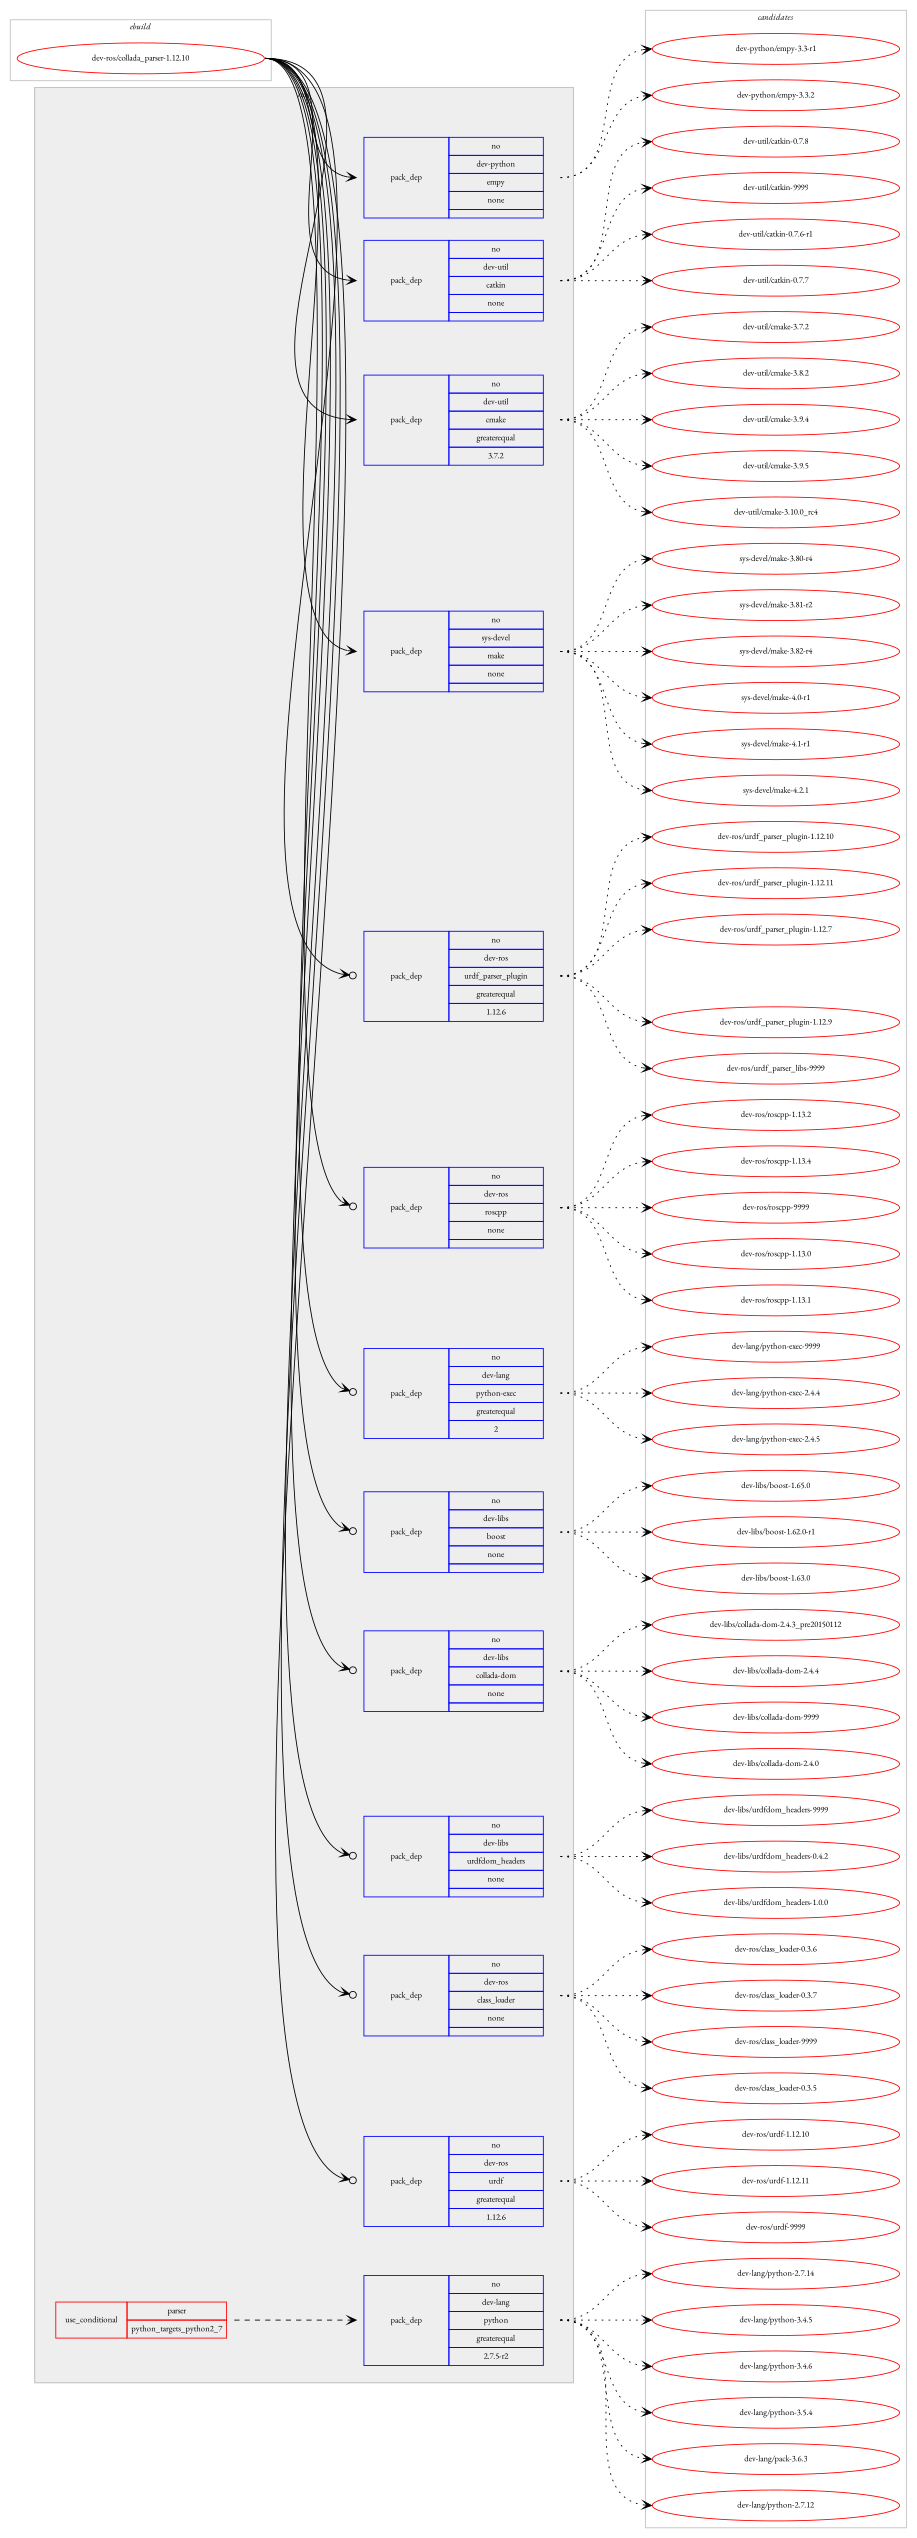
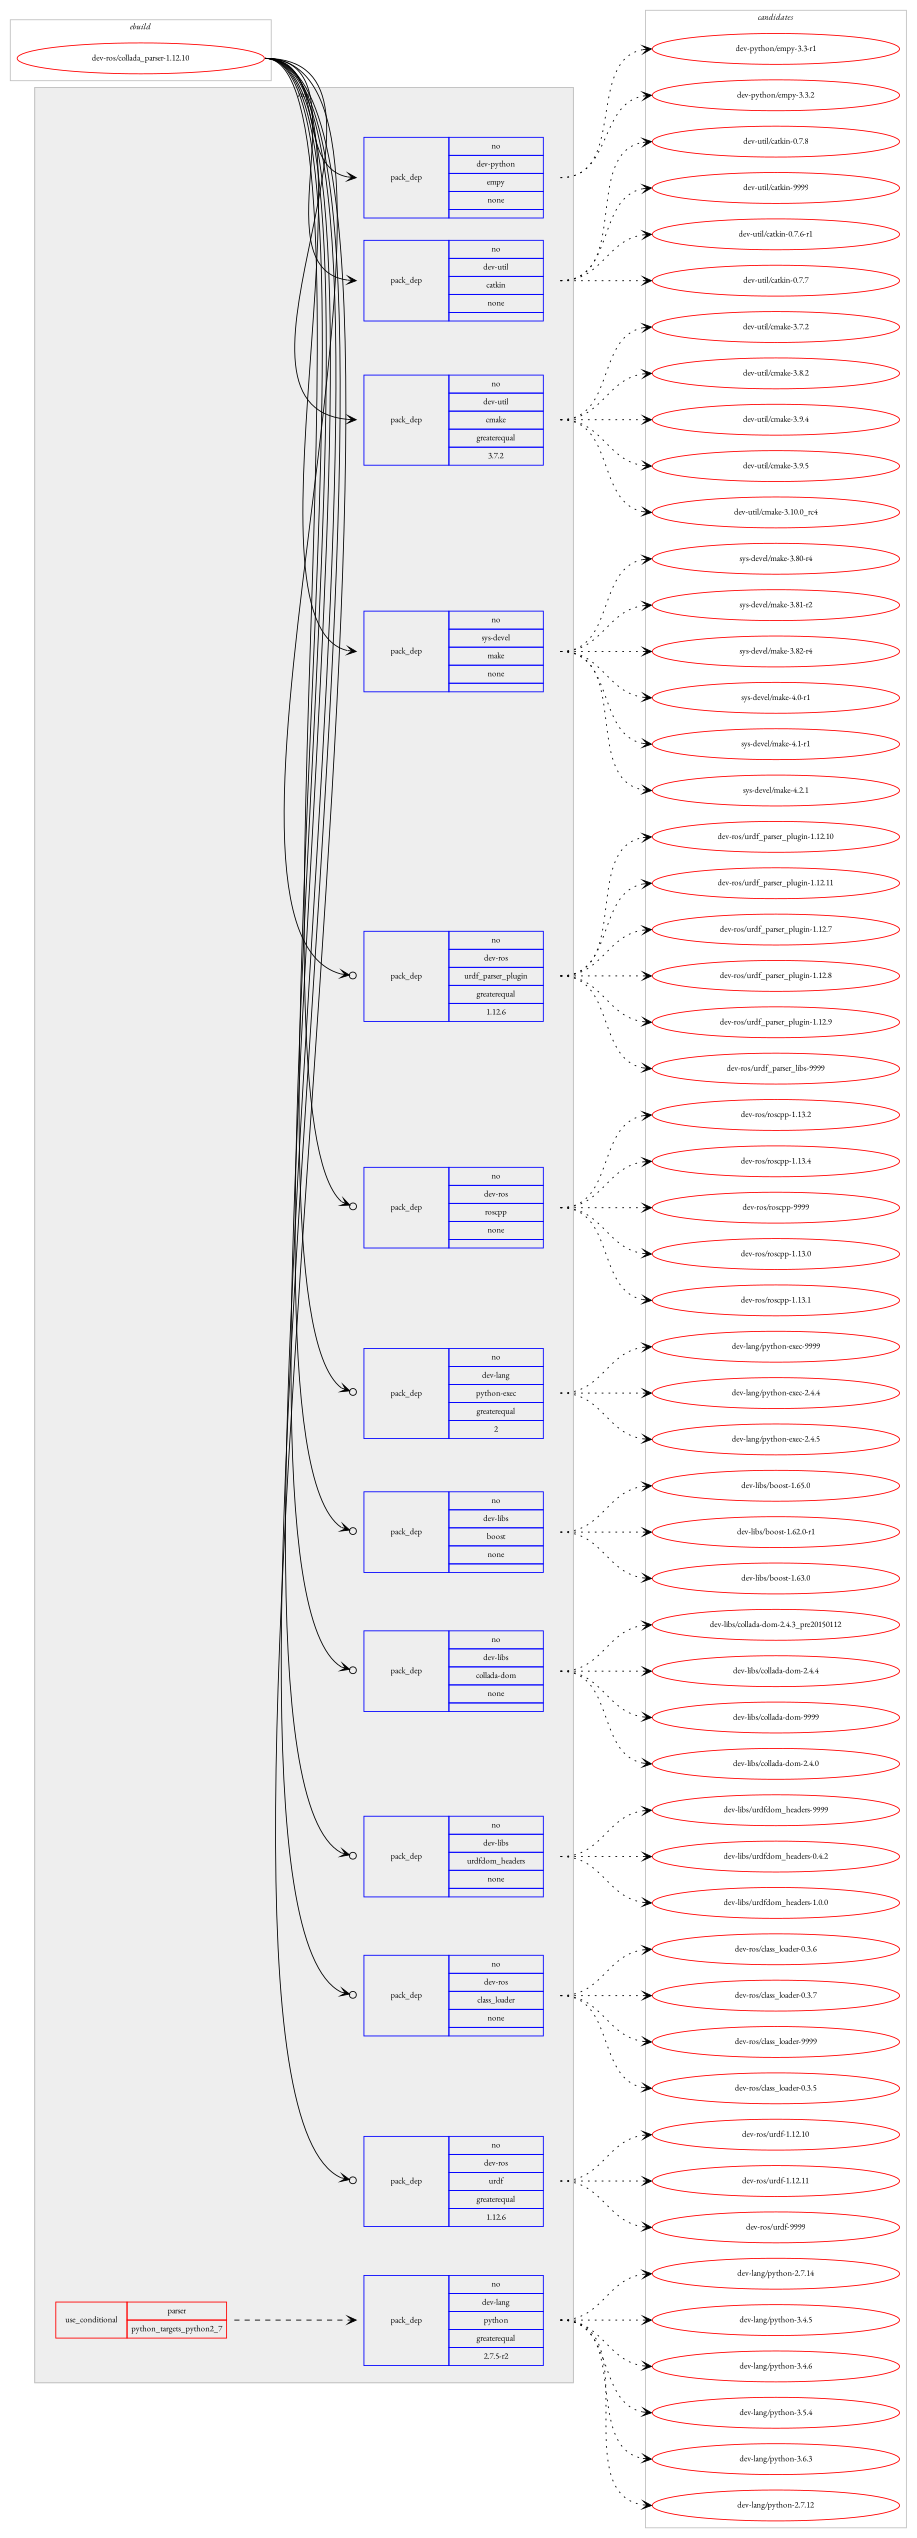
node "dev-ros/urdf_parser_plugin-1.12.8": added
node "dev-lang/pack-3.6.3": label "dev-lang/pack-3.6.3" -> "dev-lang/python-3.6.3"
